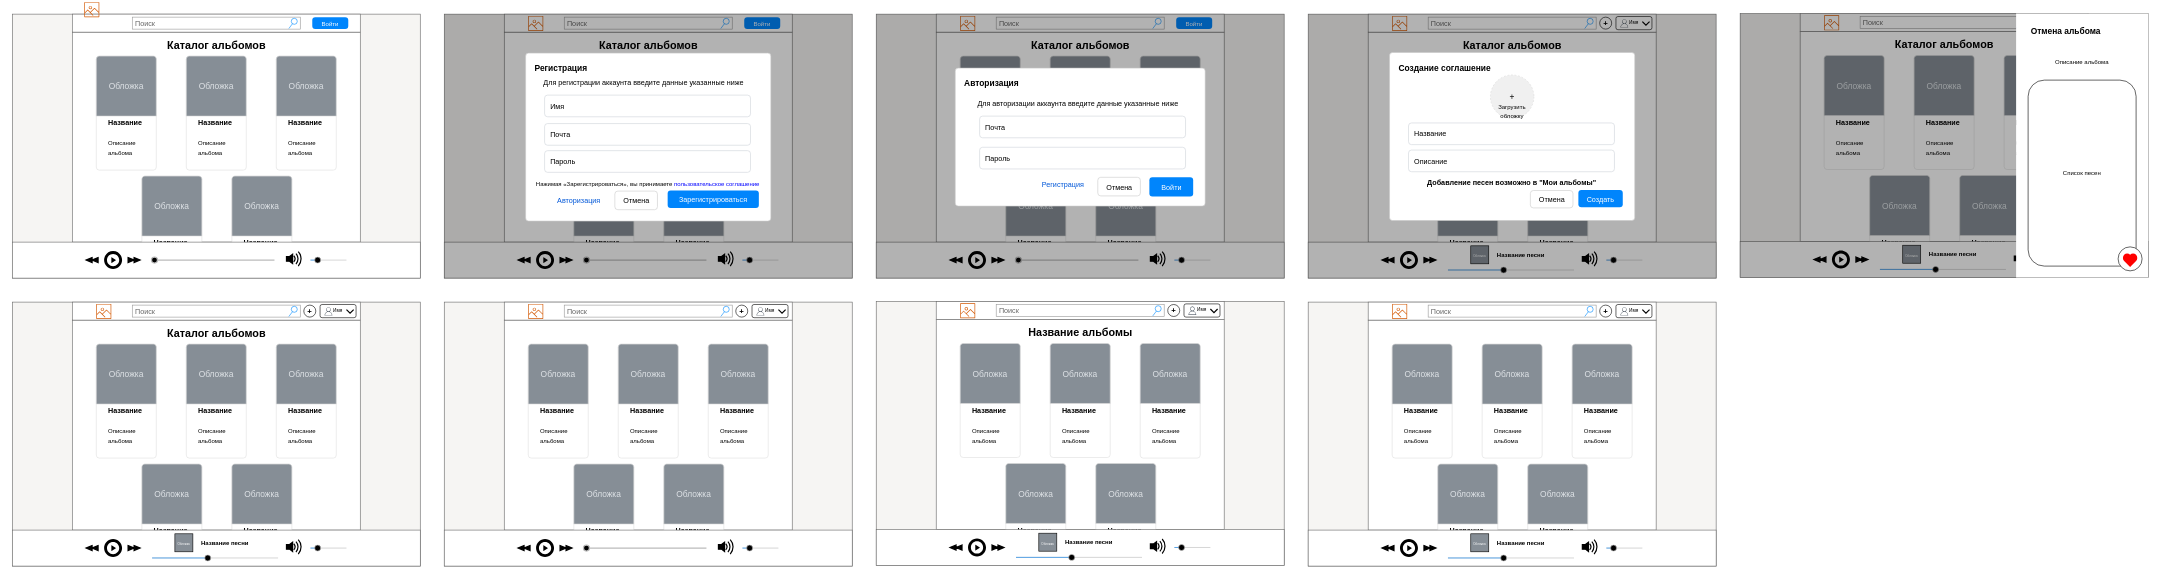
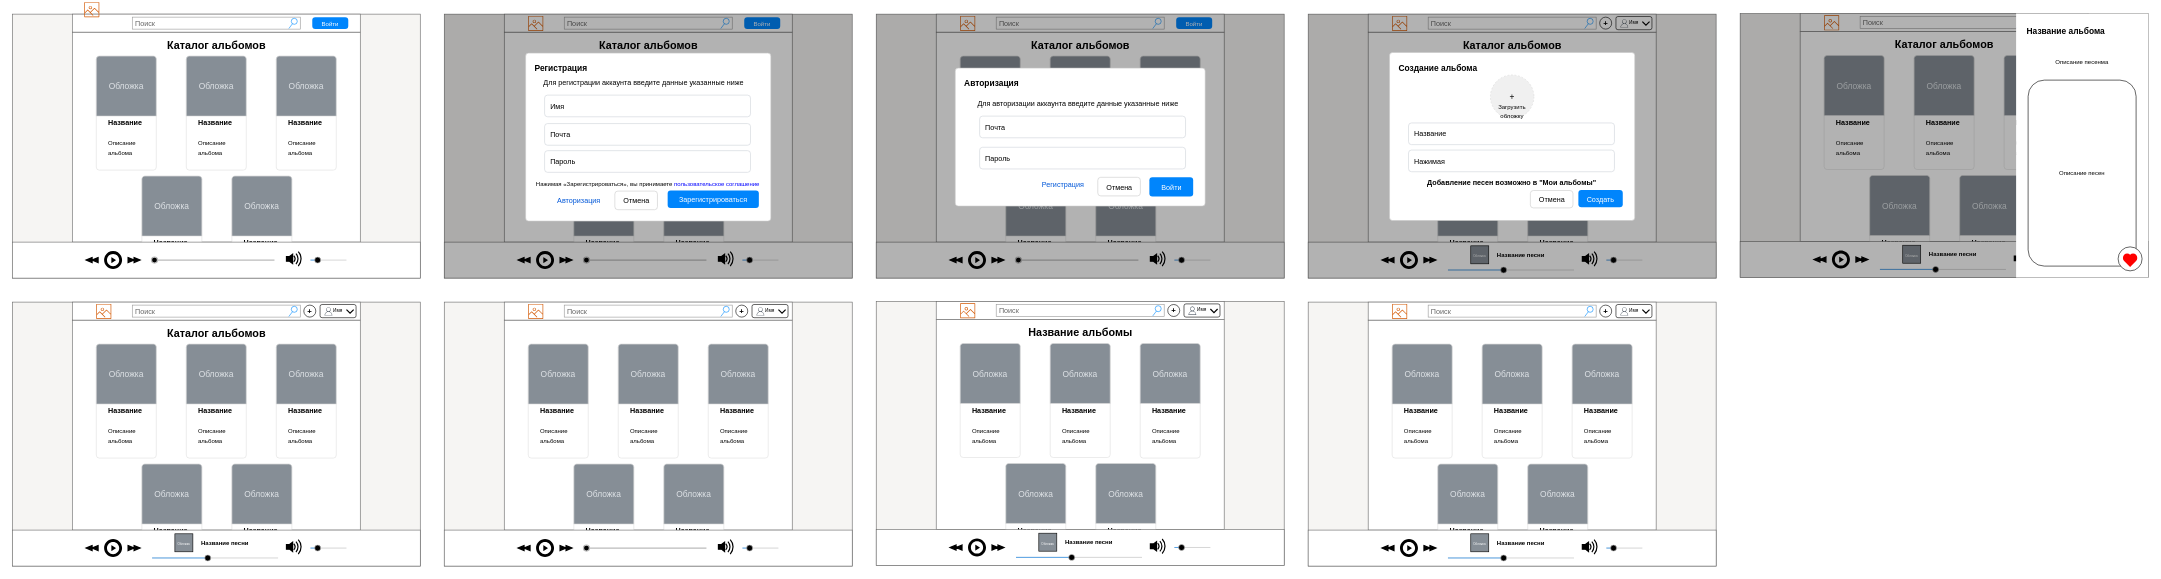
node "Отмена альбома": label "Отмена альбома" -> "Название альбома"
node "Описание альбома": label "Описание альбома" -> "Описание песенма"
node "Создание соглашение": label "Создание соглашение" -> "Создание альбома"
node "Описание": label "Описание" -> "Нажимая"
node "Список песен": label "Список песен" -> "Описание песен"
